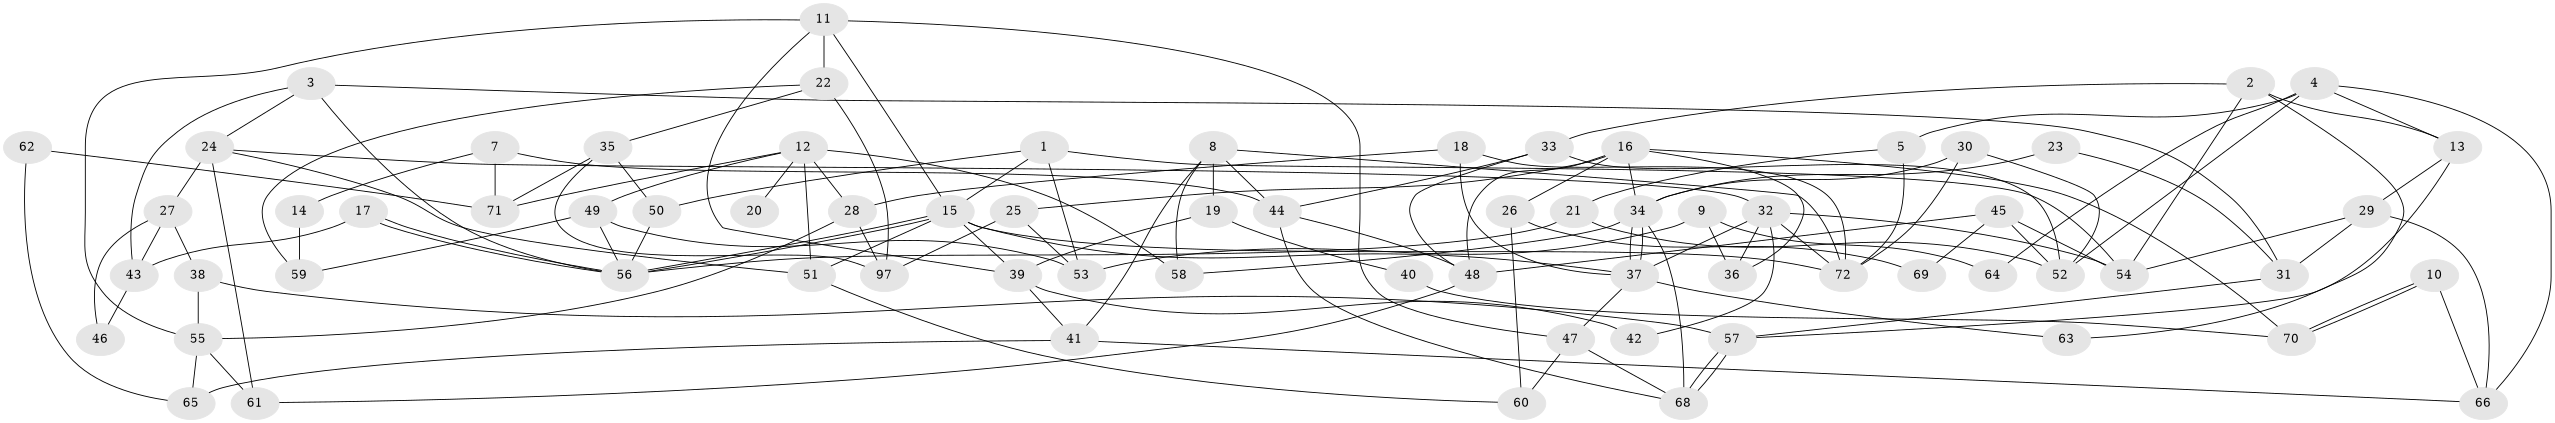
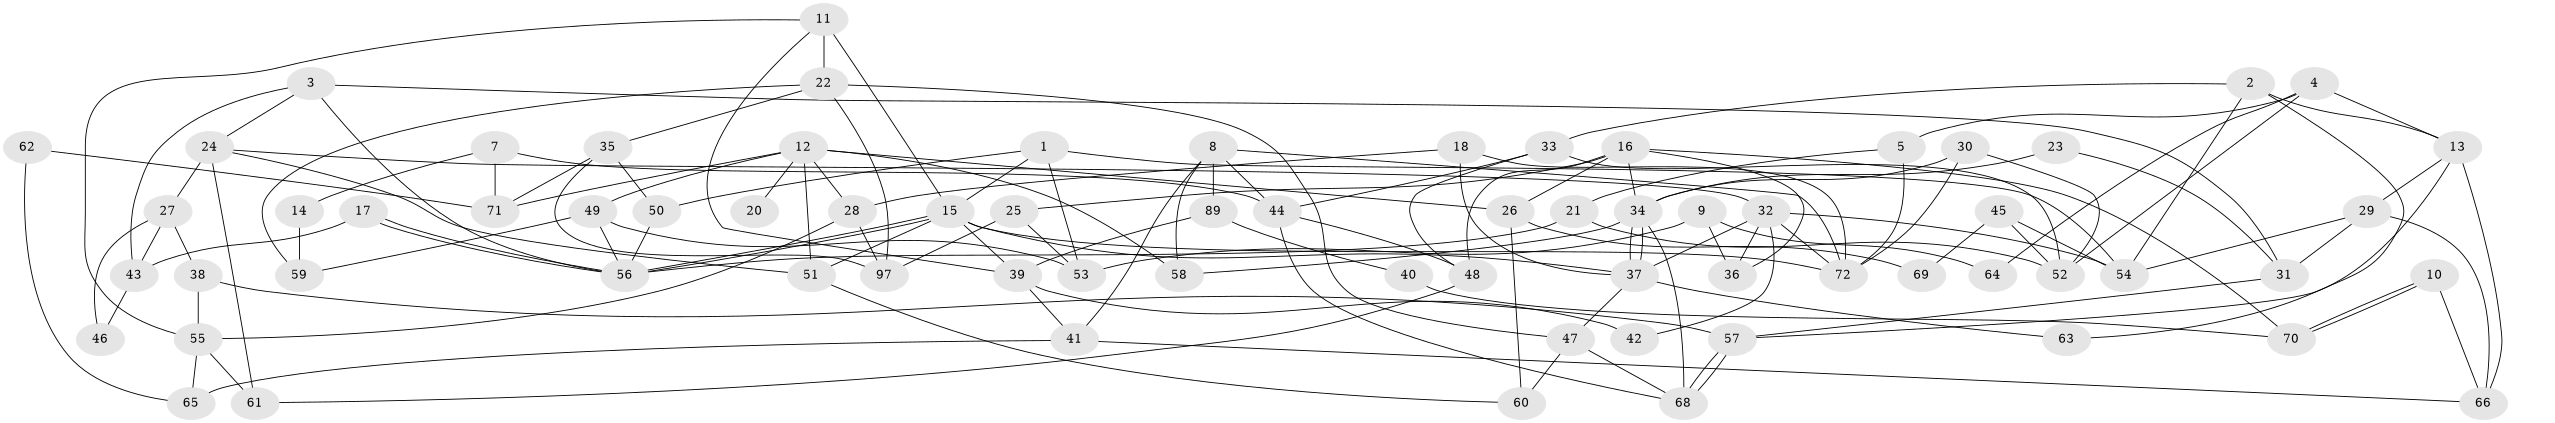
edge "11" -- "47": now "22" -- "47"
edge "4" -- "66": now "13" -- "66"
edge "12" -- "26": added
node "19": label "19" -> "89"
edge "45" -- "48": removed
